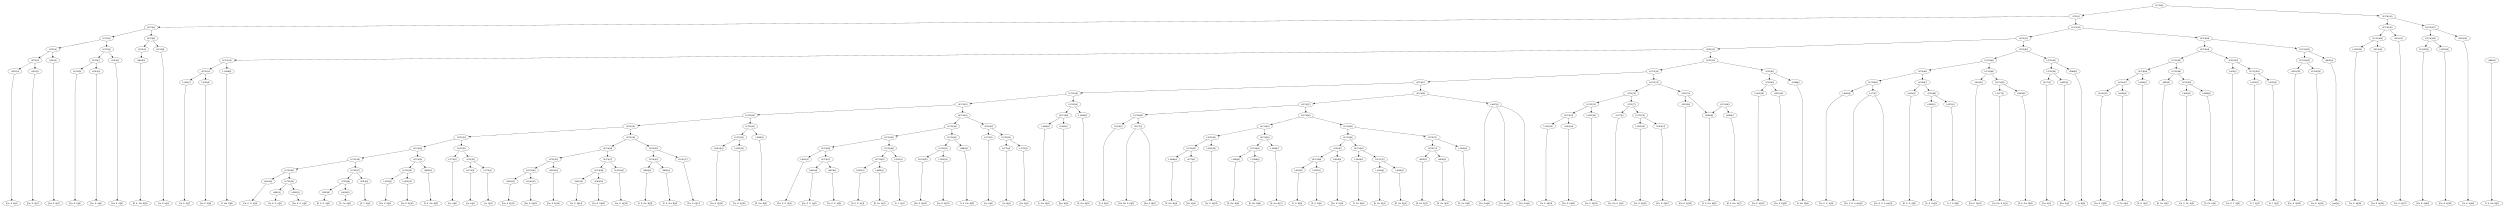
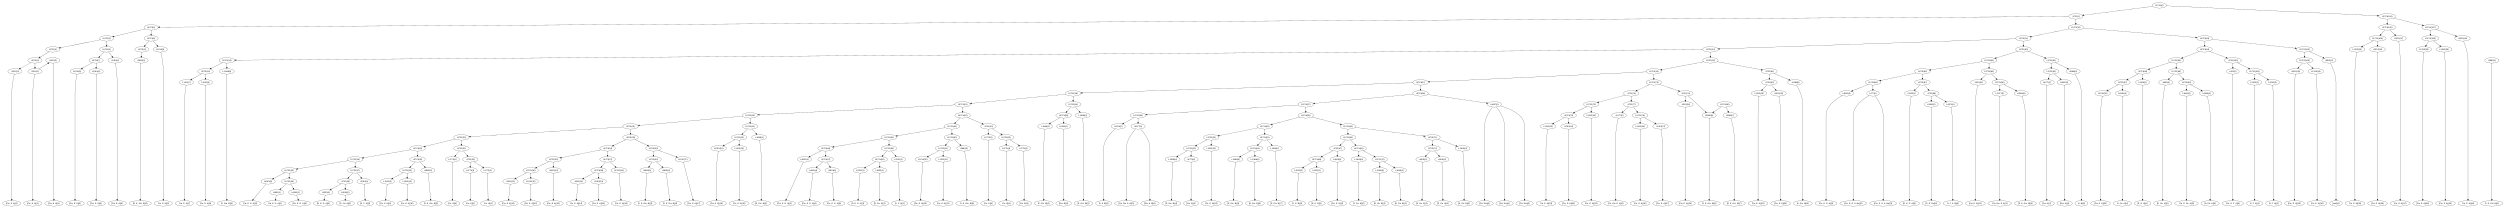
edge "L5721(4)" -> "L1312(2)": now "L1312(1)" -> "L1312(2)"
